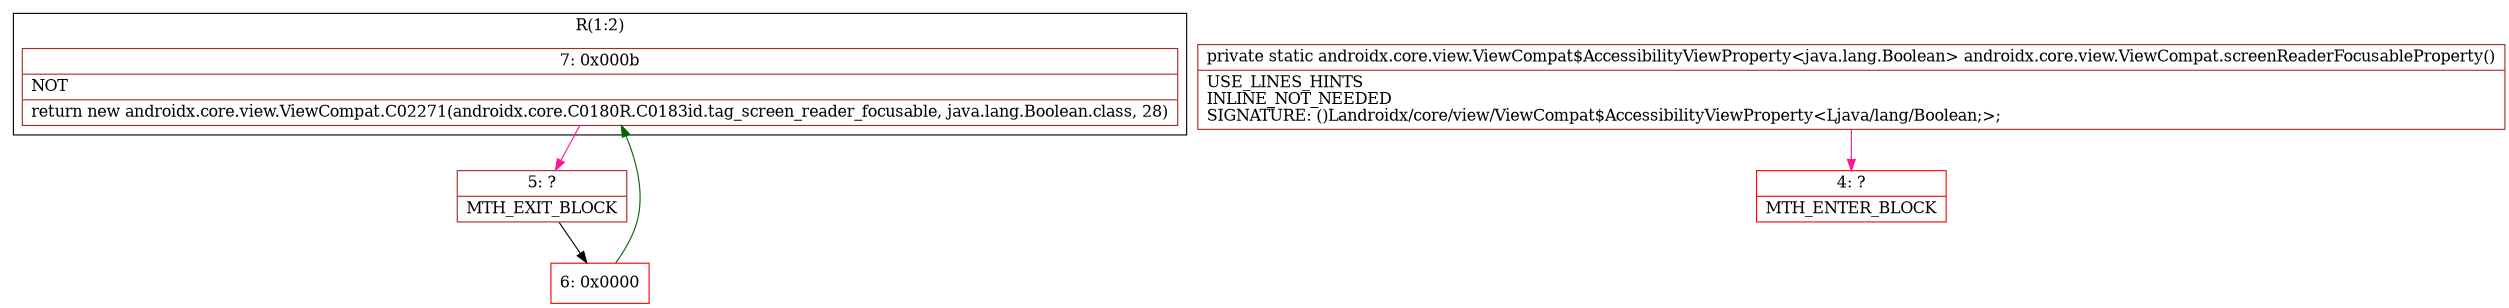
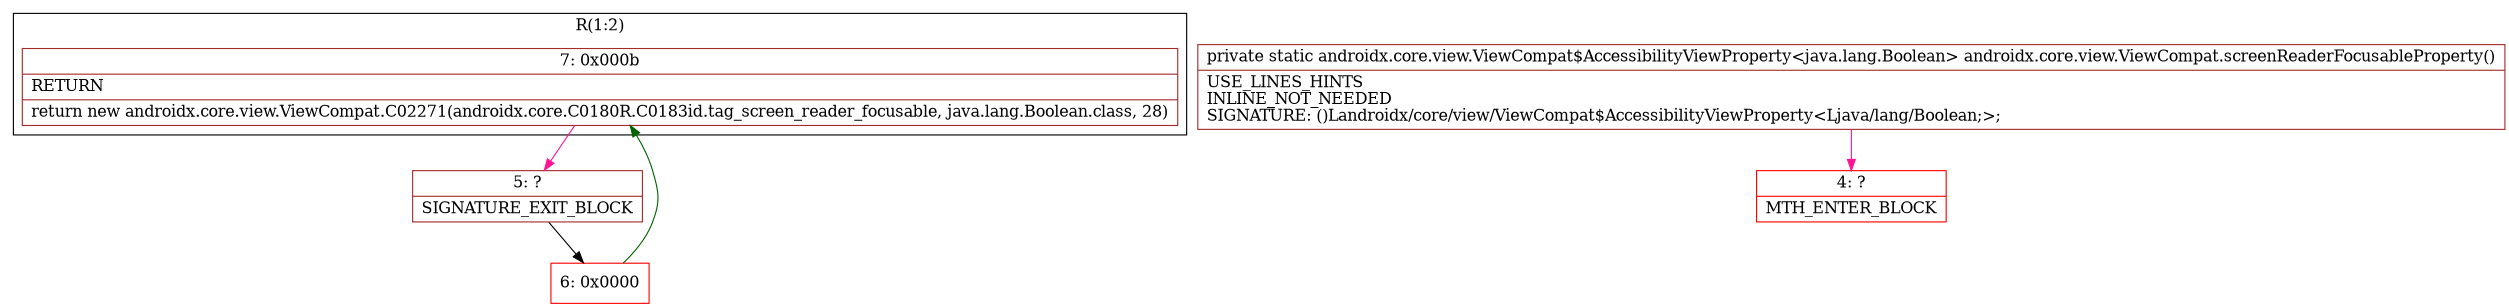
node "7: 0x000b": text "NOT" -> "RETURN"
node "5: ?": text "MTH_EXIT_BLOCK" -> "SIGNATURE_EXIT_BLOCK"
